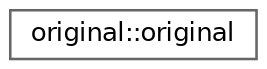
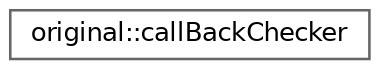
node "original::original": label "original::original" -> "original::callBackChecker"
